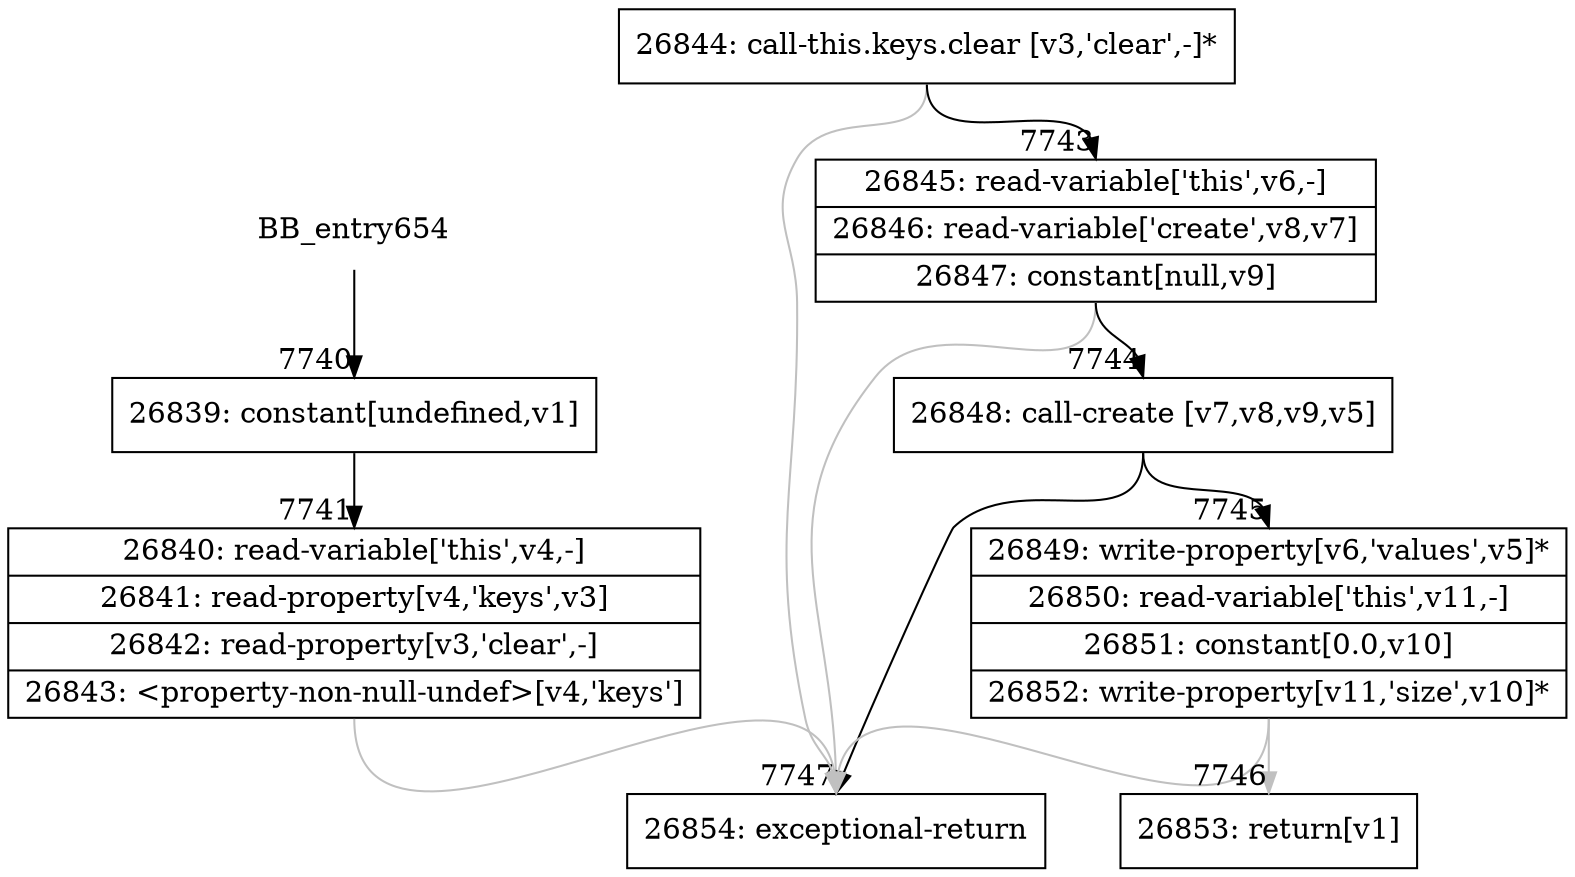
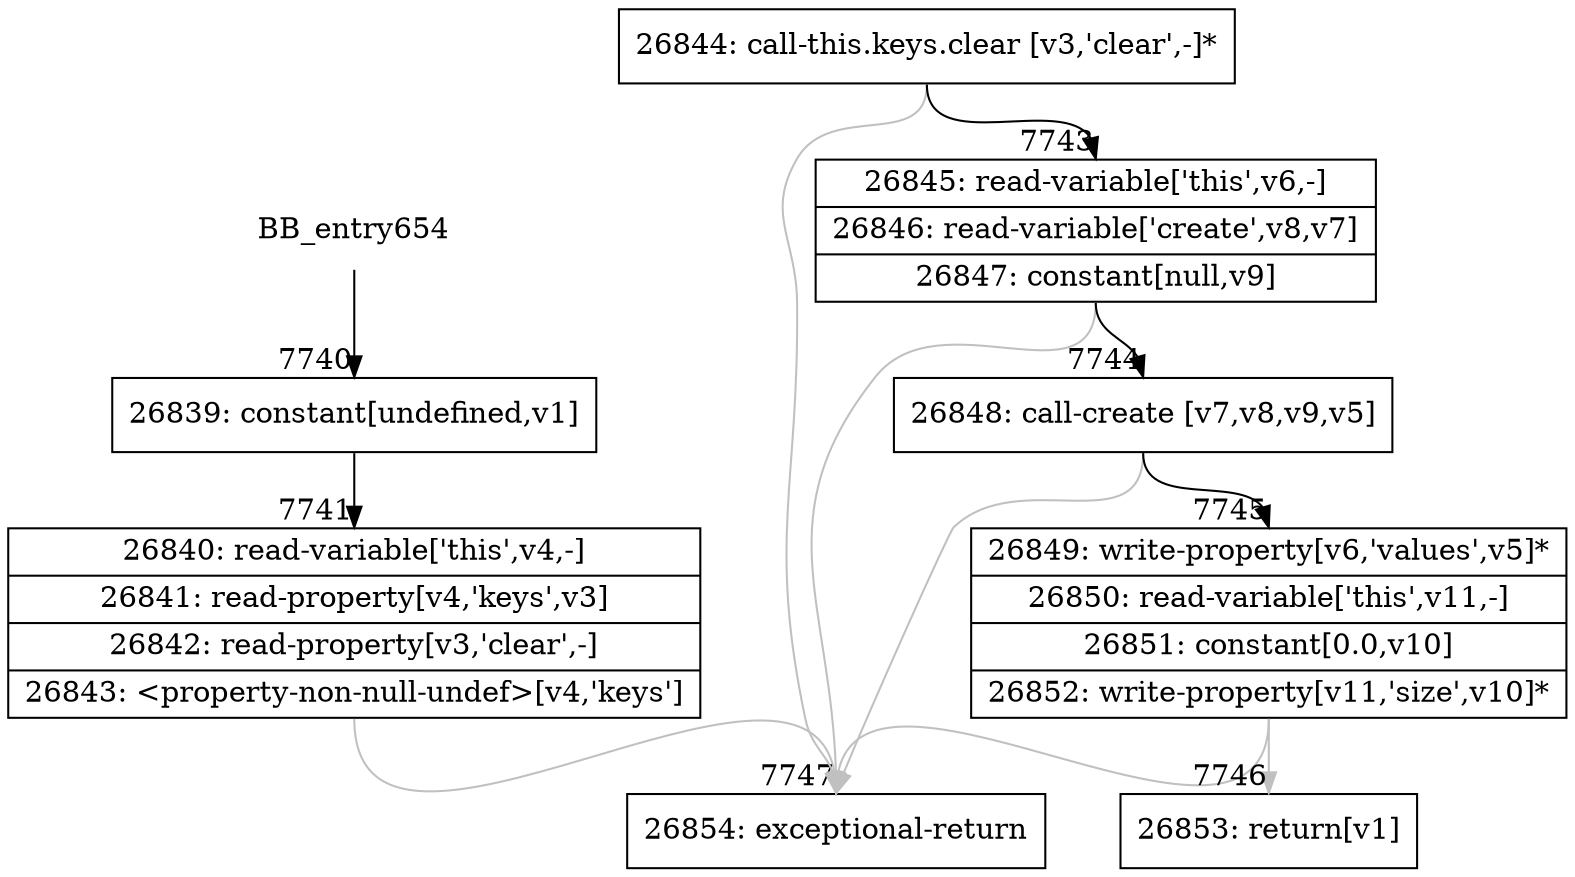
edge "26848: call-create [v7,v8,v9,v5]" -> "26854: exceptional-return": color black -> gray
